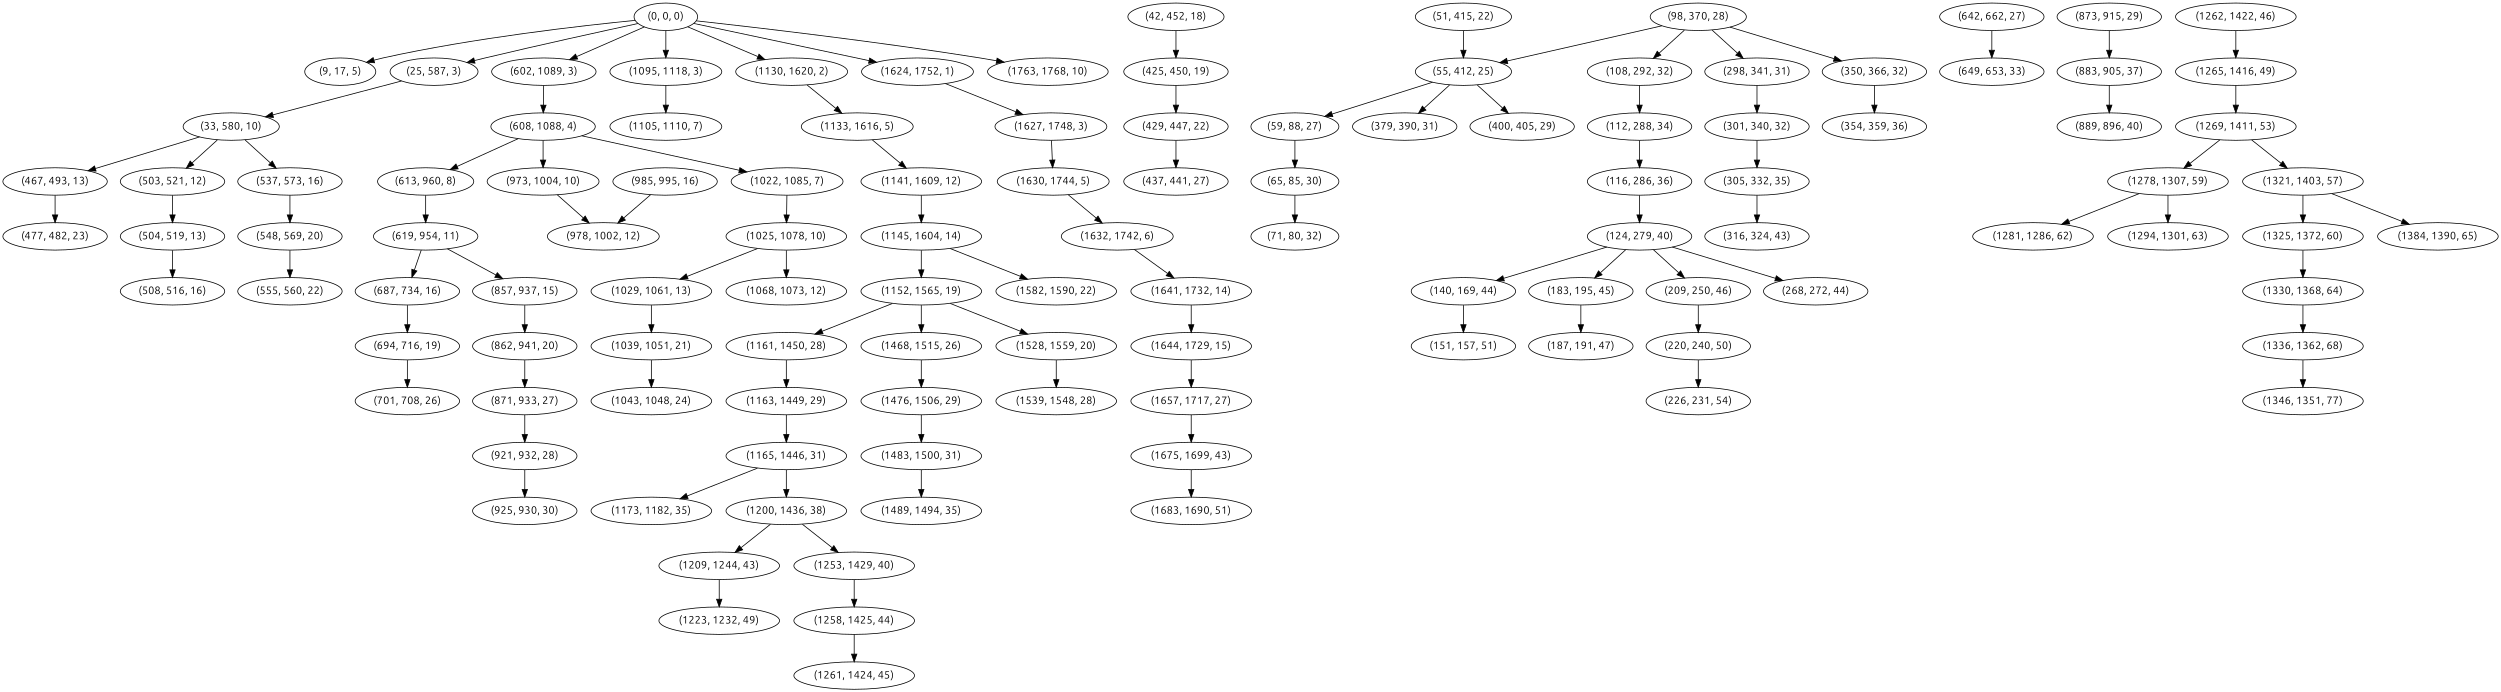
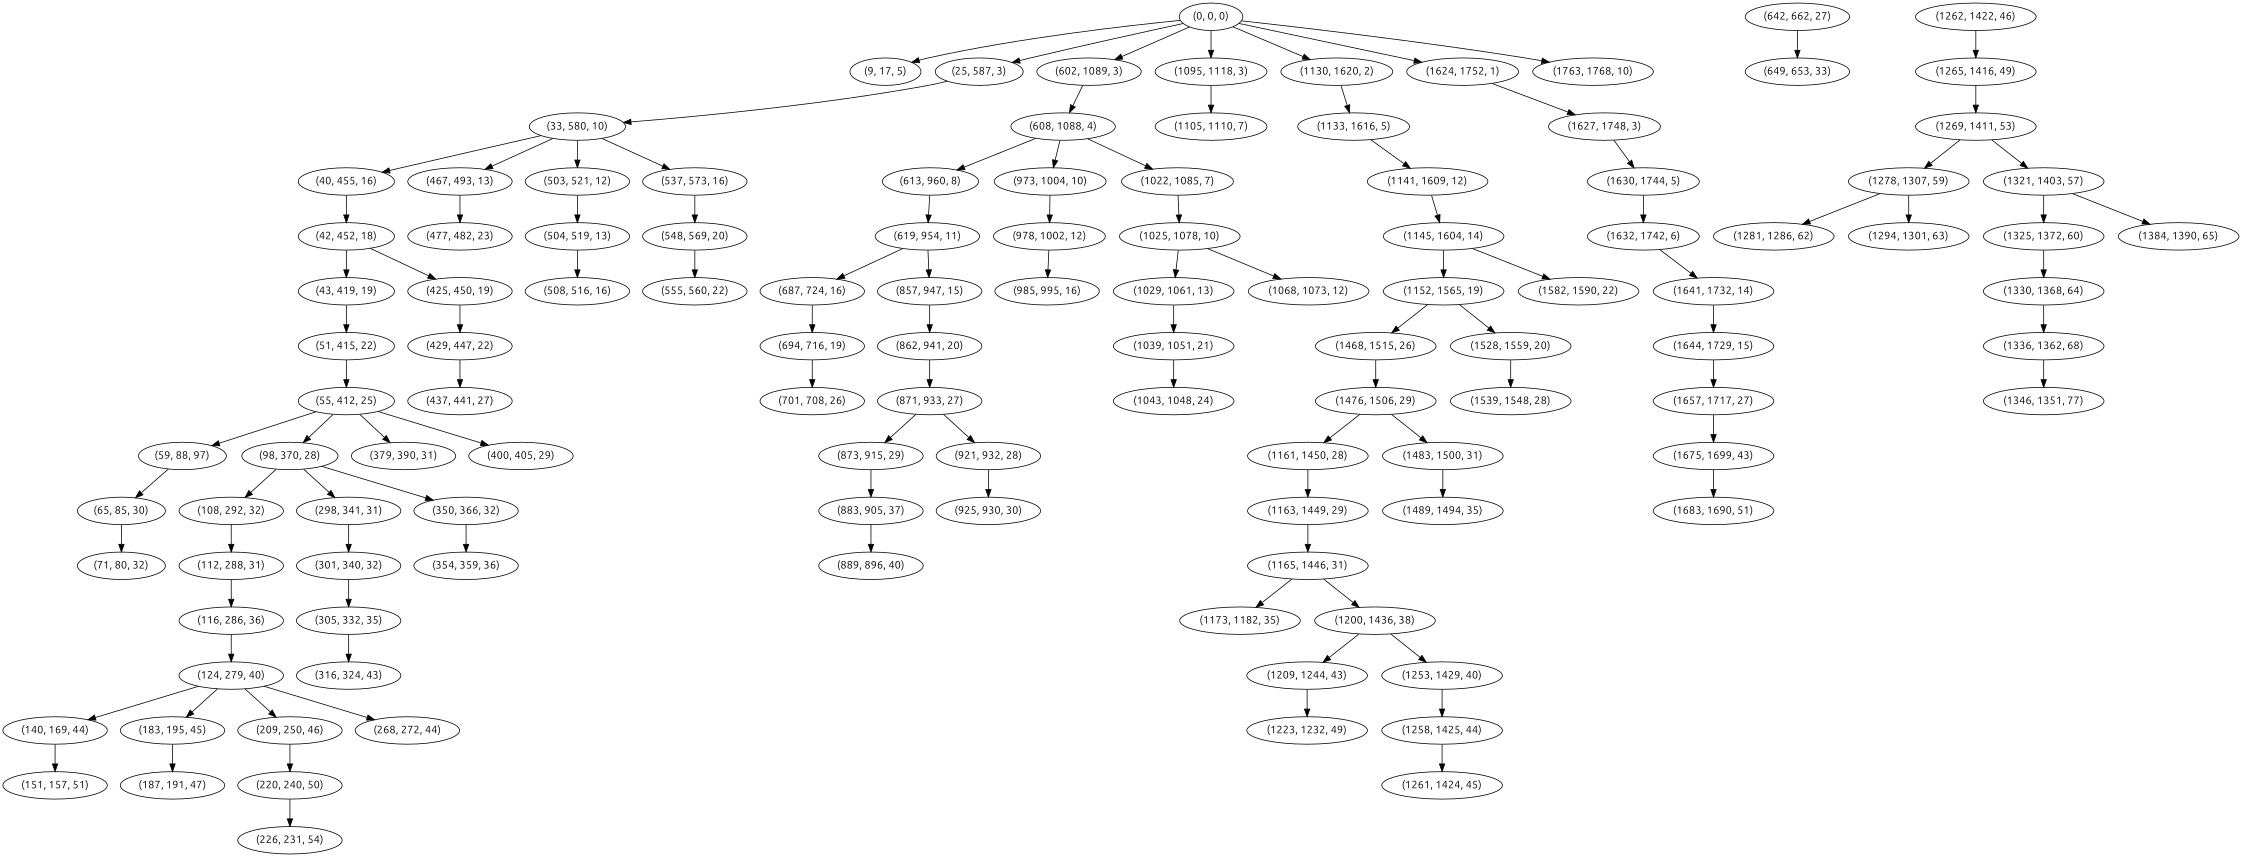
edge "(98, 370, 28)" -> "(55, 412, 25)": reversed
node "(59, 88, 27)": label "(59, 88, 27)" -> "(59, 88, 97)"
node "(112, 288, 34)": label "(112, 288, 34)" -> "(112, 288, 31)"
node "(40, 455, 16)": added
edge "(985, 995, 16)" -> "(978, 1002, 12)": reversed
node "(43, 419, 19)": added
node "(687, 734, 16)": label "(687, 734, 16)" -> "(687, 724, 16)"
node "(857, 937, 15)": label "(857, 937, 15)" -> "(857, 947, 15)"
edge "(1152, 1565, 19)" -> "(1161, 1450, 28)": now "(1476, 1506, 29)" -> "(1161, 1450, 28)"
edge "(871, 933, 27)" -> "(873, 915, 29)": added
